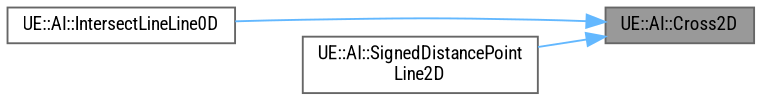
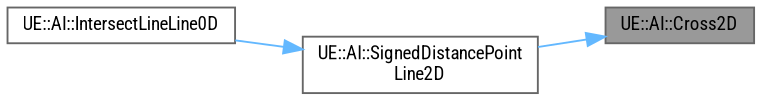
edge "UE::AI::IntersectLineLine0D" -> "UE::AI::Cross2D": now "UE::AI::IntersectLineLine0D" -> "UE::AI::SignedDistancePoint Line2D"
